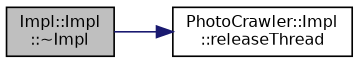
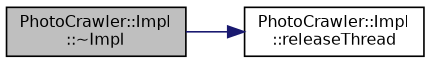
node "Impl::Impl ::~Impl": label "Impl::Impl ::~Impl" -> "PhotoCrawler::Impl ::~Impl"
